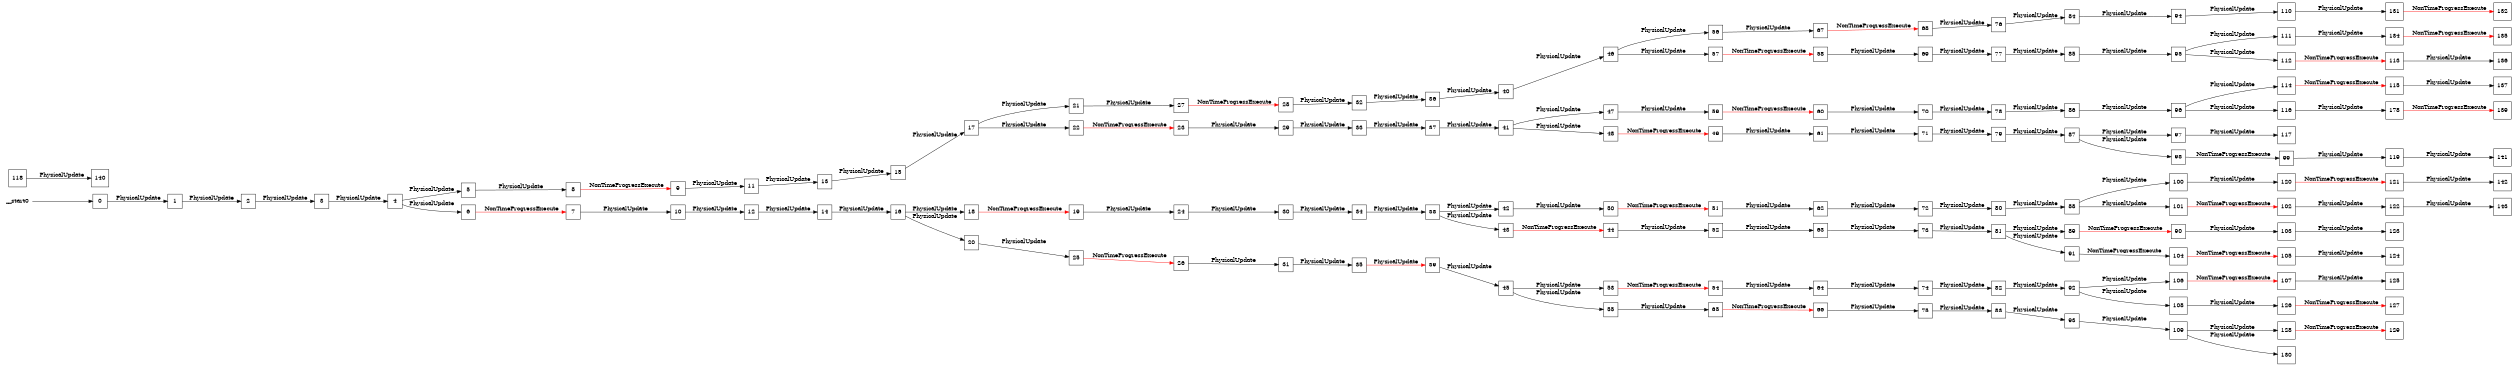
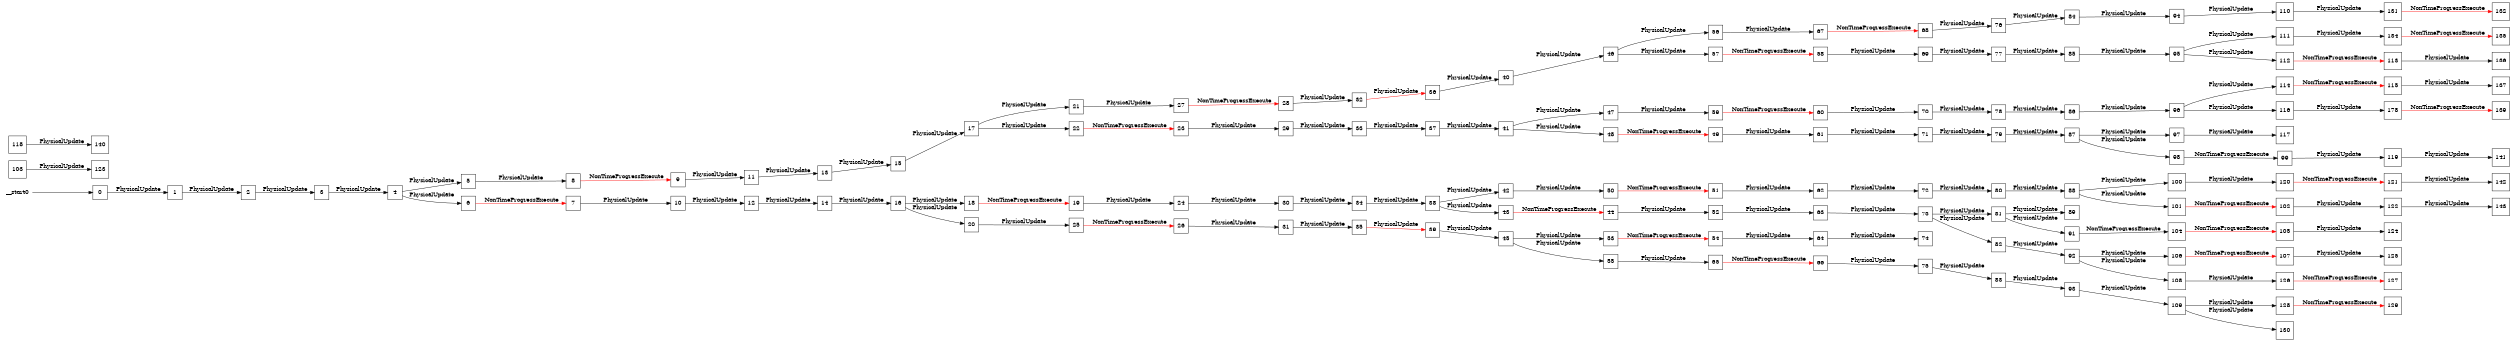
edge "32" -> "36": color black -> red
node "90": removed
edge "74" -> "82": now "73" -> "82"
